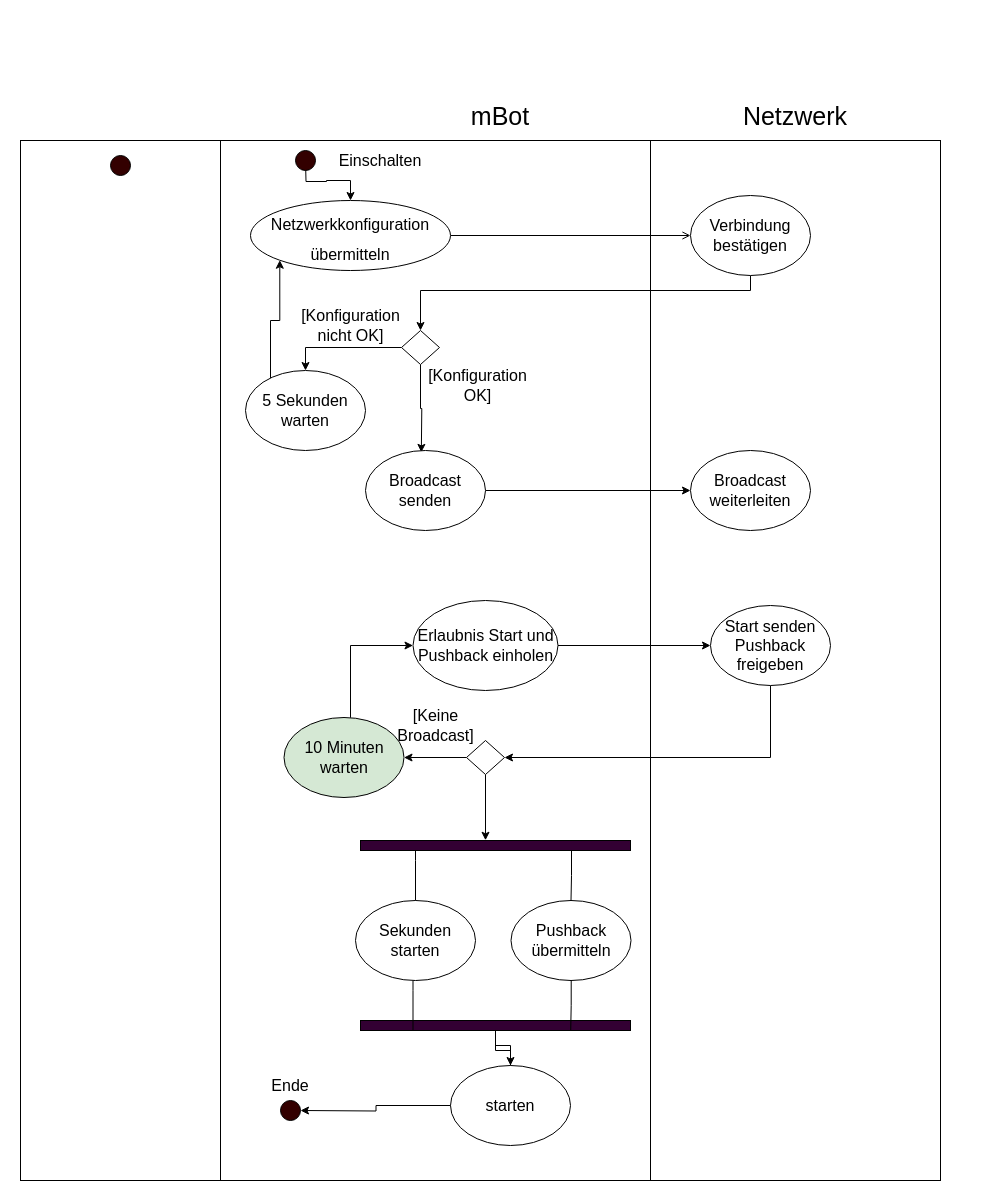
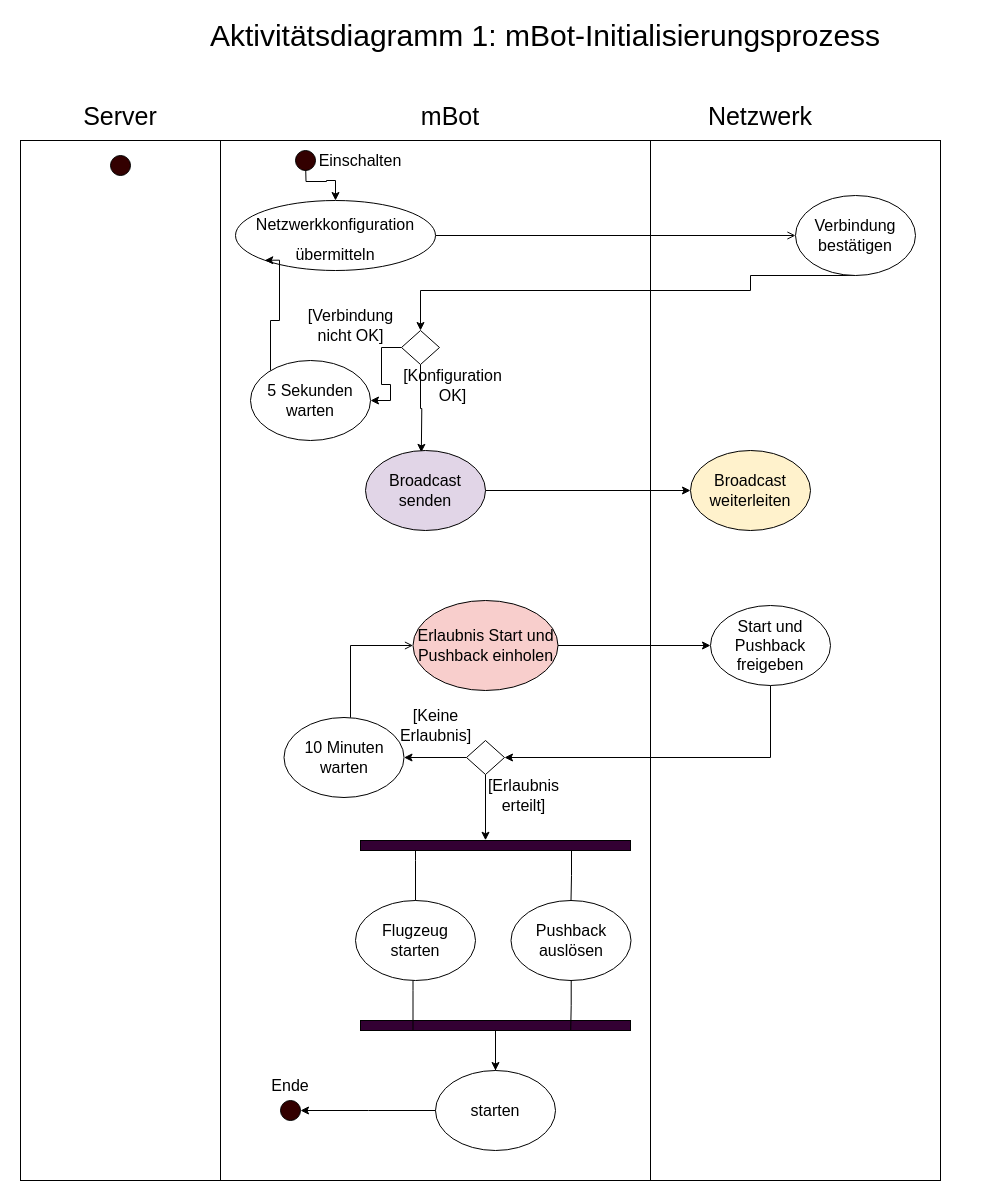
node "Aktivitätsdiagramm 1: mBot-Initialisierungsprozess": added
node "Server": added
node "mBot": moved (501, 116) -> (451, 116)
node "Netzwerk": moved (796, 116) -> (761, 116)
node "Einschalten": moved (381, 161) -> (361, 161)
node "Netzwerkkonfiguration übermitteln": moved (351, 236) -> (336, 236)
node "Verbindung bestätigen": moved (751, 236) -> (856, 236)
node "[Konfiguration nicht OK]": label "[Konfiguration nicht OK]" -> "[Verbindung nicht OK]"
node "[Konfiguration OK]": moved (478, 386) -> (453, 386)
node "5 Sekunden warten": moved (306, 411) -> (311, 401)
node "Broadcast senden": fillcolor #ffffff -> #e1d5e7
node "Broadcast weiterleiten": fillcolor #ffffff -> #fff2cc
edge "10 Minuten warten" -> "Erlaubnis Start und Pushback einholen": arrowhead classic -> open
node "Erlaubnis Start und Pushback einholen": fillcolor #ffffff -> #f8cecc
node "Start senden Pushback freigeben": label "Start senden Pushback freigeben" -> "Start und Pushback freigeben"
node "[Keine Broadcast]": label "[Keine Broadcast]" -> "[Keine Erlaubnis]"
node "10 Minuten warten": fillcolor #d5e8d4 -> #ffffff
node "[Erlaubnis erteilt]": added
node "Sekunden starten": label "Sekunden starten" -> "Flugzeug starten"
node "Pushback übermitteln": label "Pushback übermitteln" -> "Pushback auslösen"
node "starten": moved (511, 1106) -> (496, 1111)
